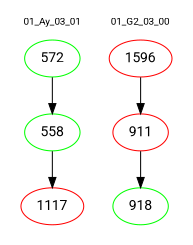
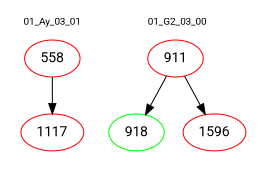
node "572": removed
edge "1596" -> "911": reversed
node "558": color green -> red
